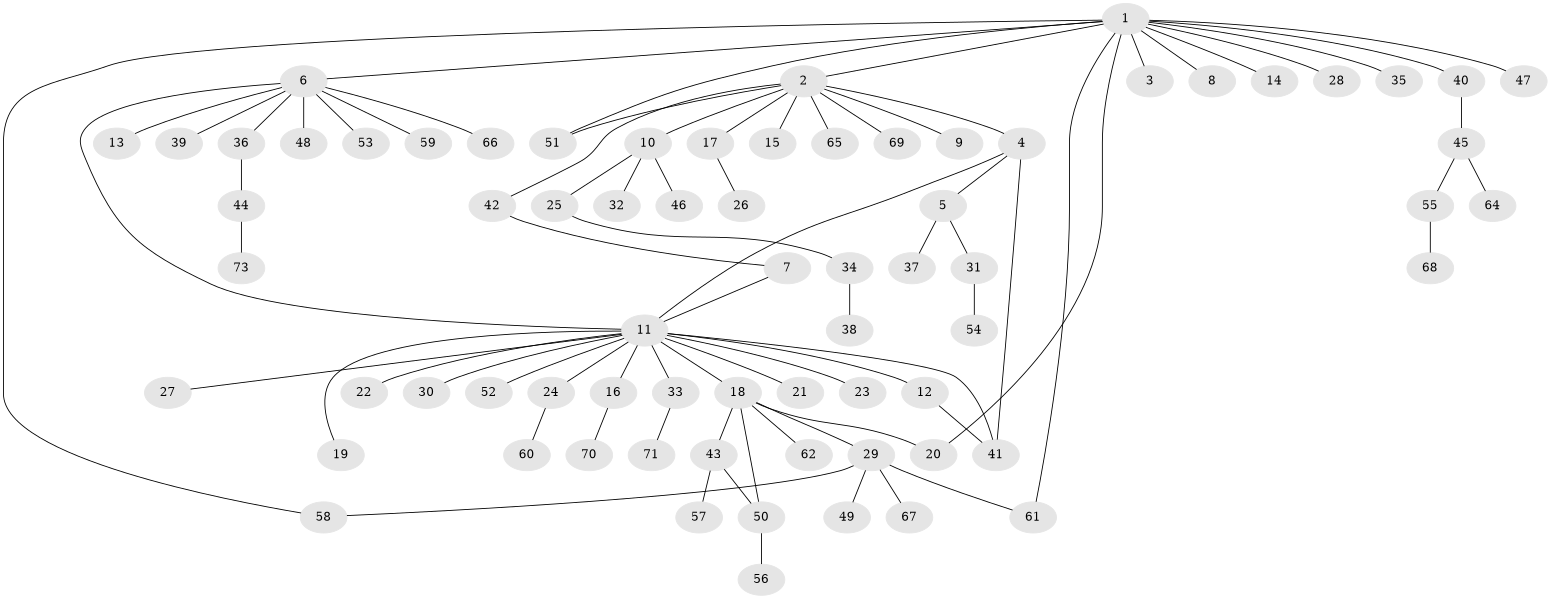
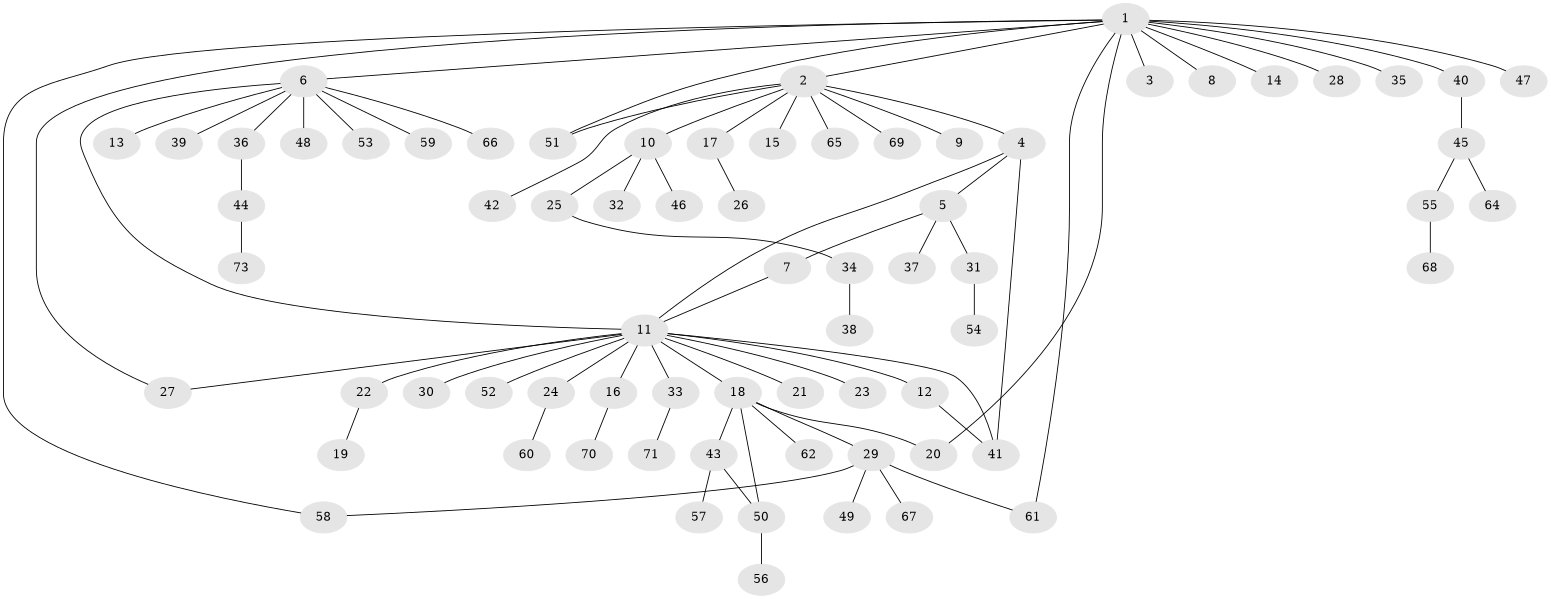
edge "1" -- "27": added
edge "42" -- "7": now "5" -- "7"
edge "11" -- "19": now "22" -- "19"
